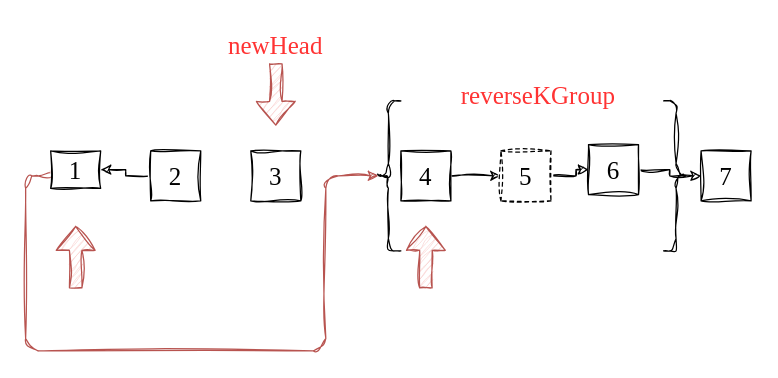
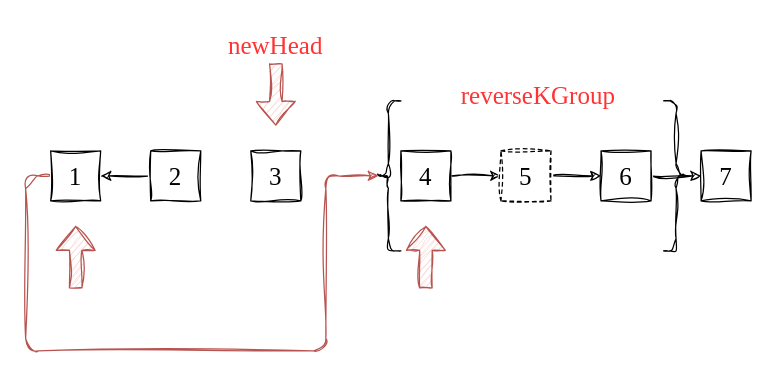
node "1": size 50x38 -> 50x50
node "6": moved (613, 169) -> (626, 176)
